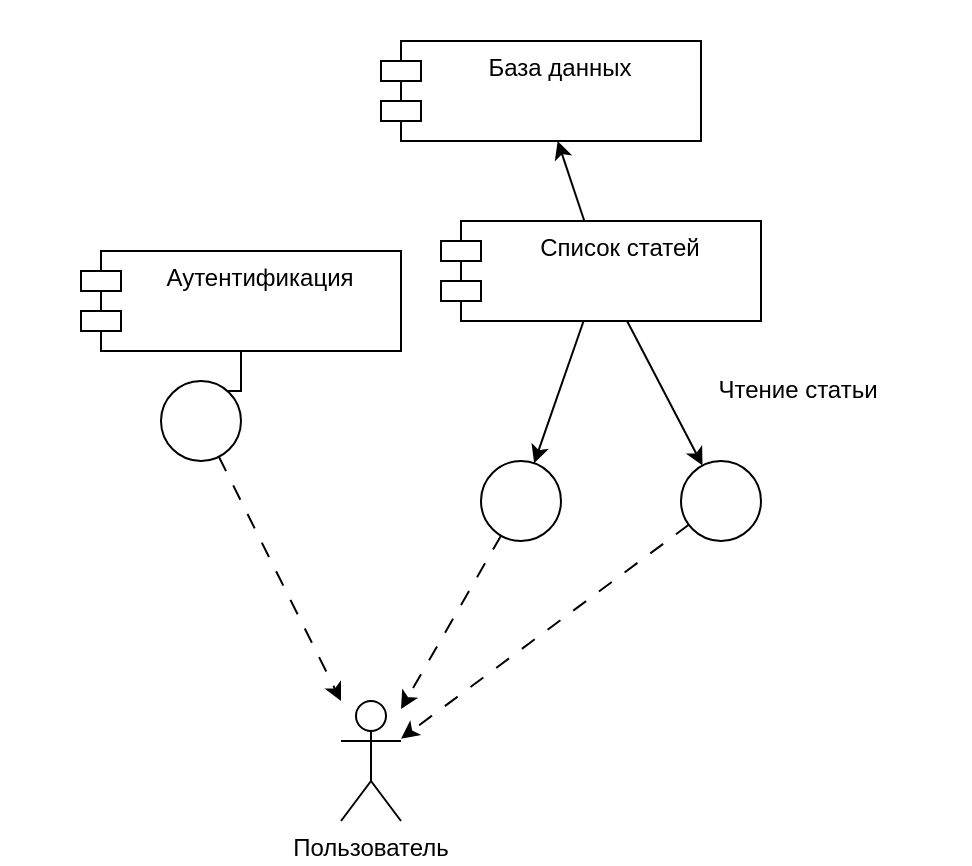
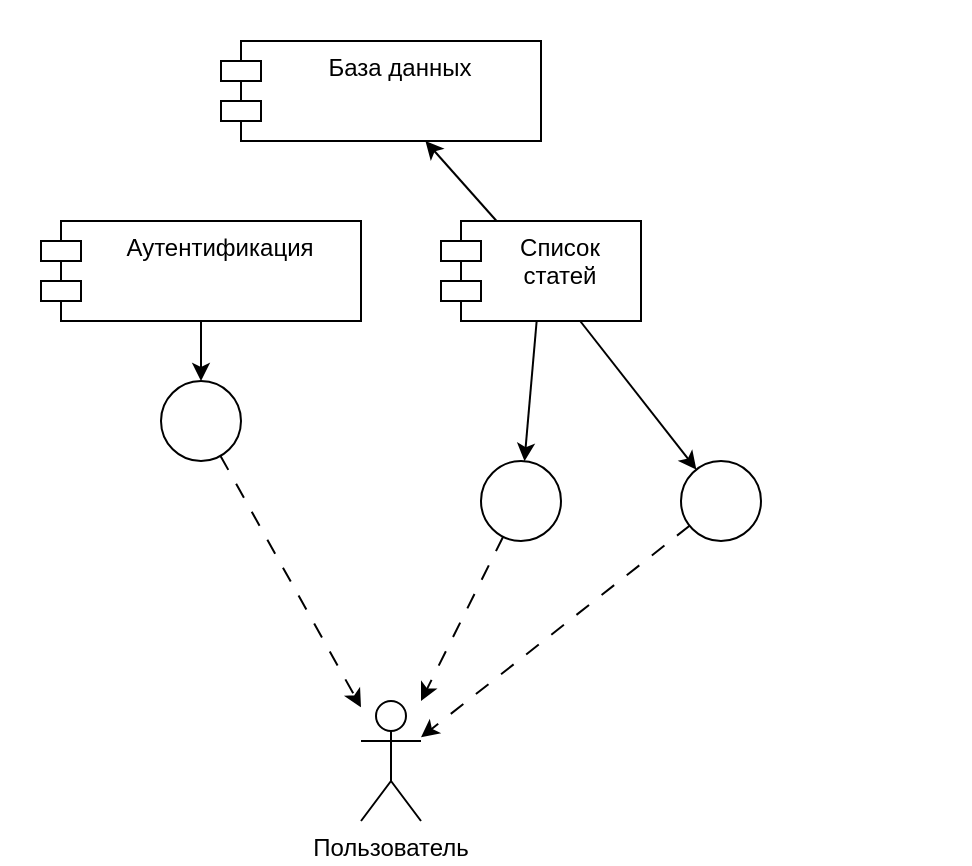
node "База данных": moved (541, 91) -> (381, 91)
node "Список статей": size 320x100 -> 200x100
node "Аутентификация": moved (241, 301) -> (201, 271)
node "Чтение статьи": removed
node "Пользователь": moved (371, 761) -> (391, 761)
